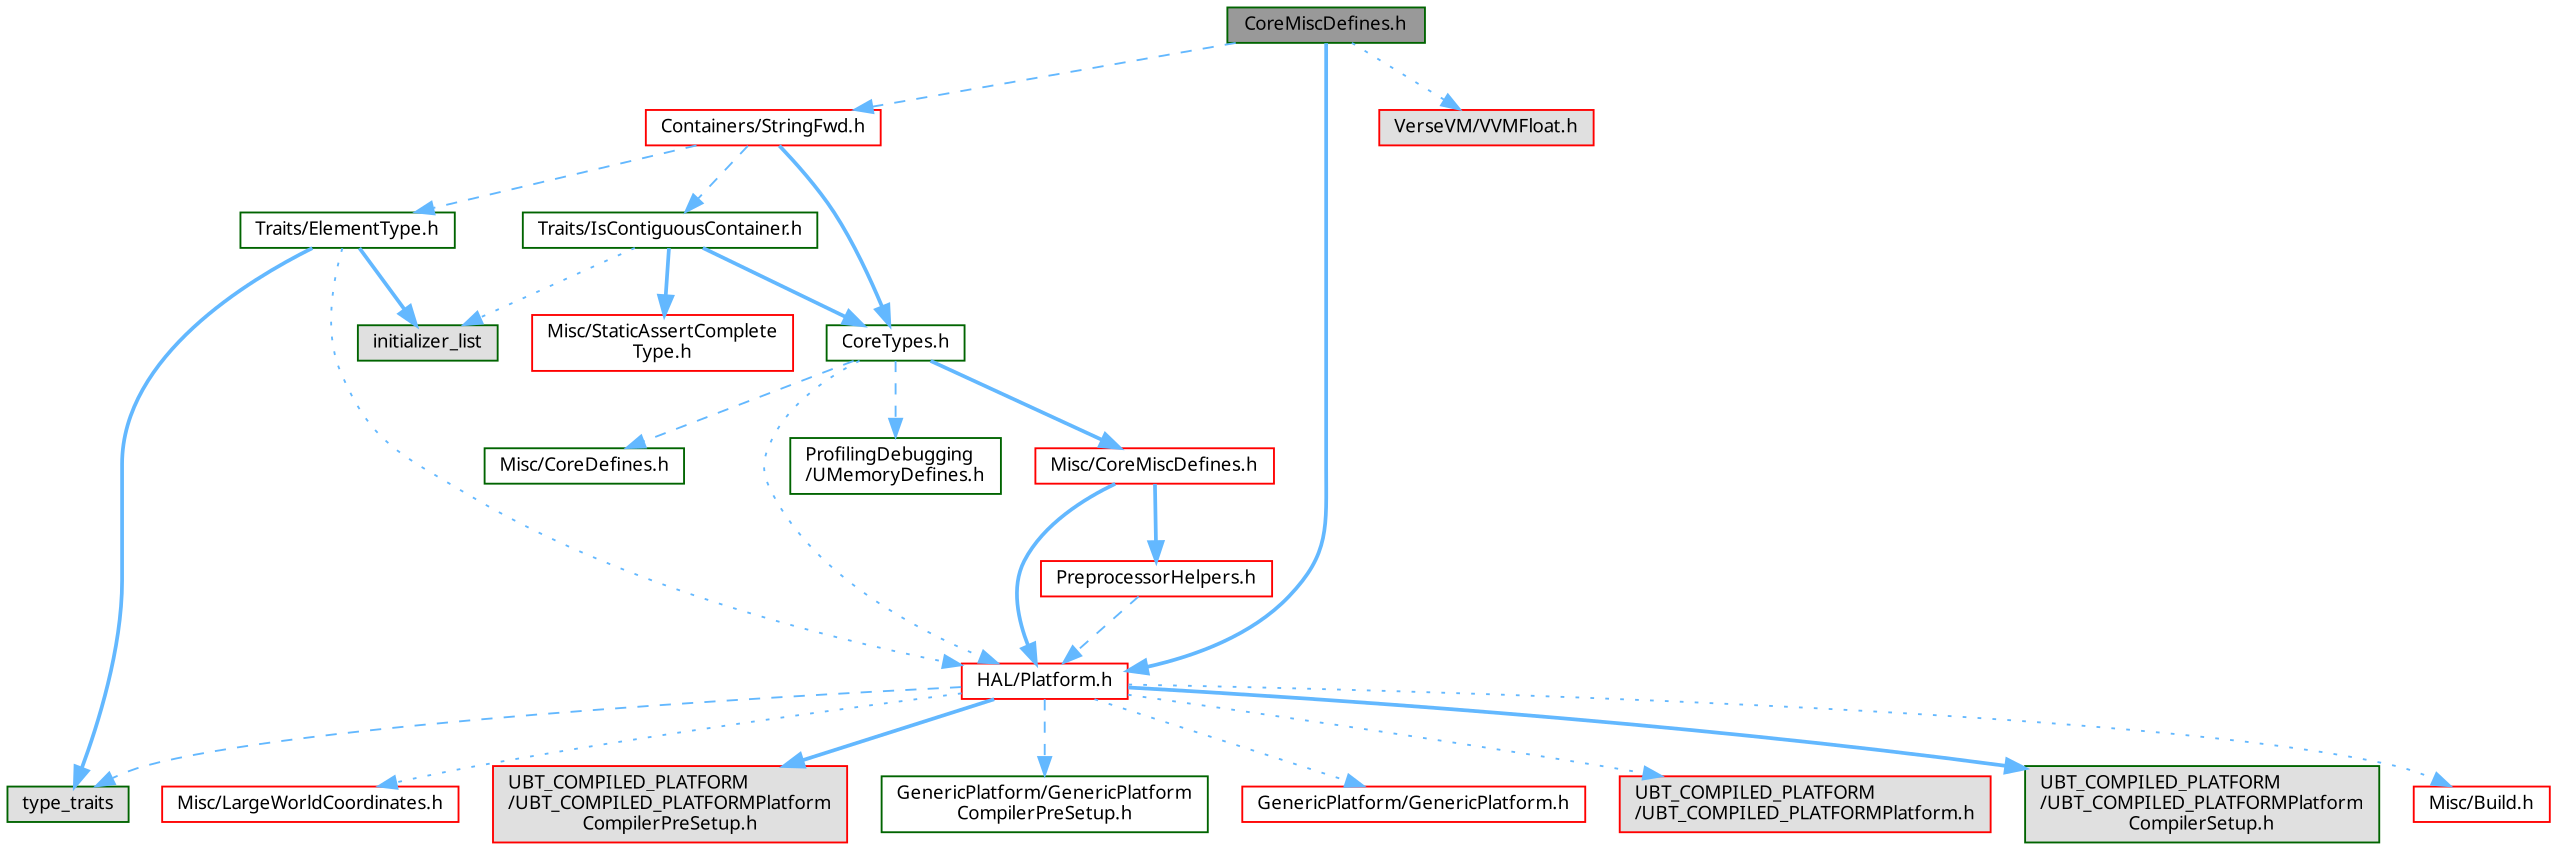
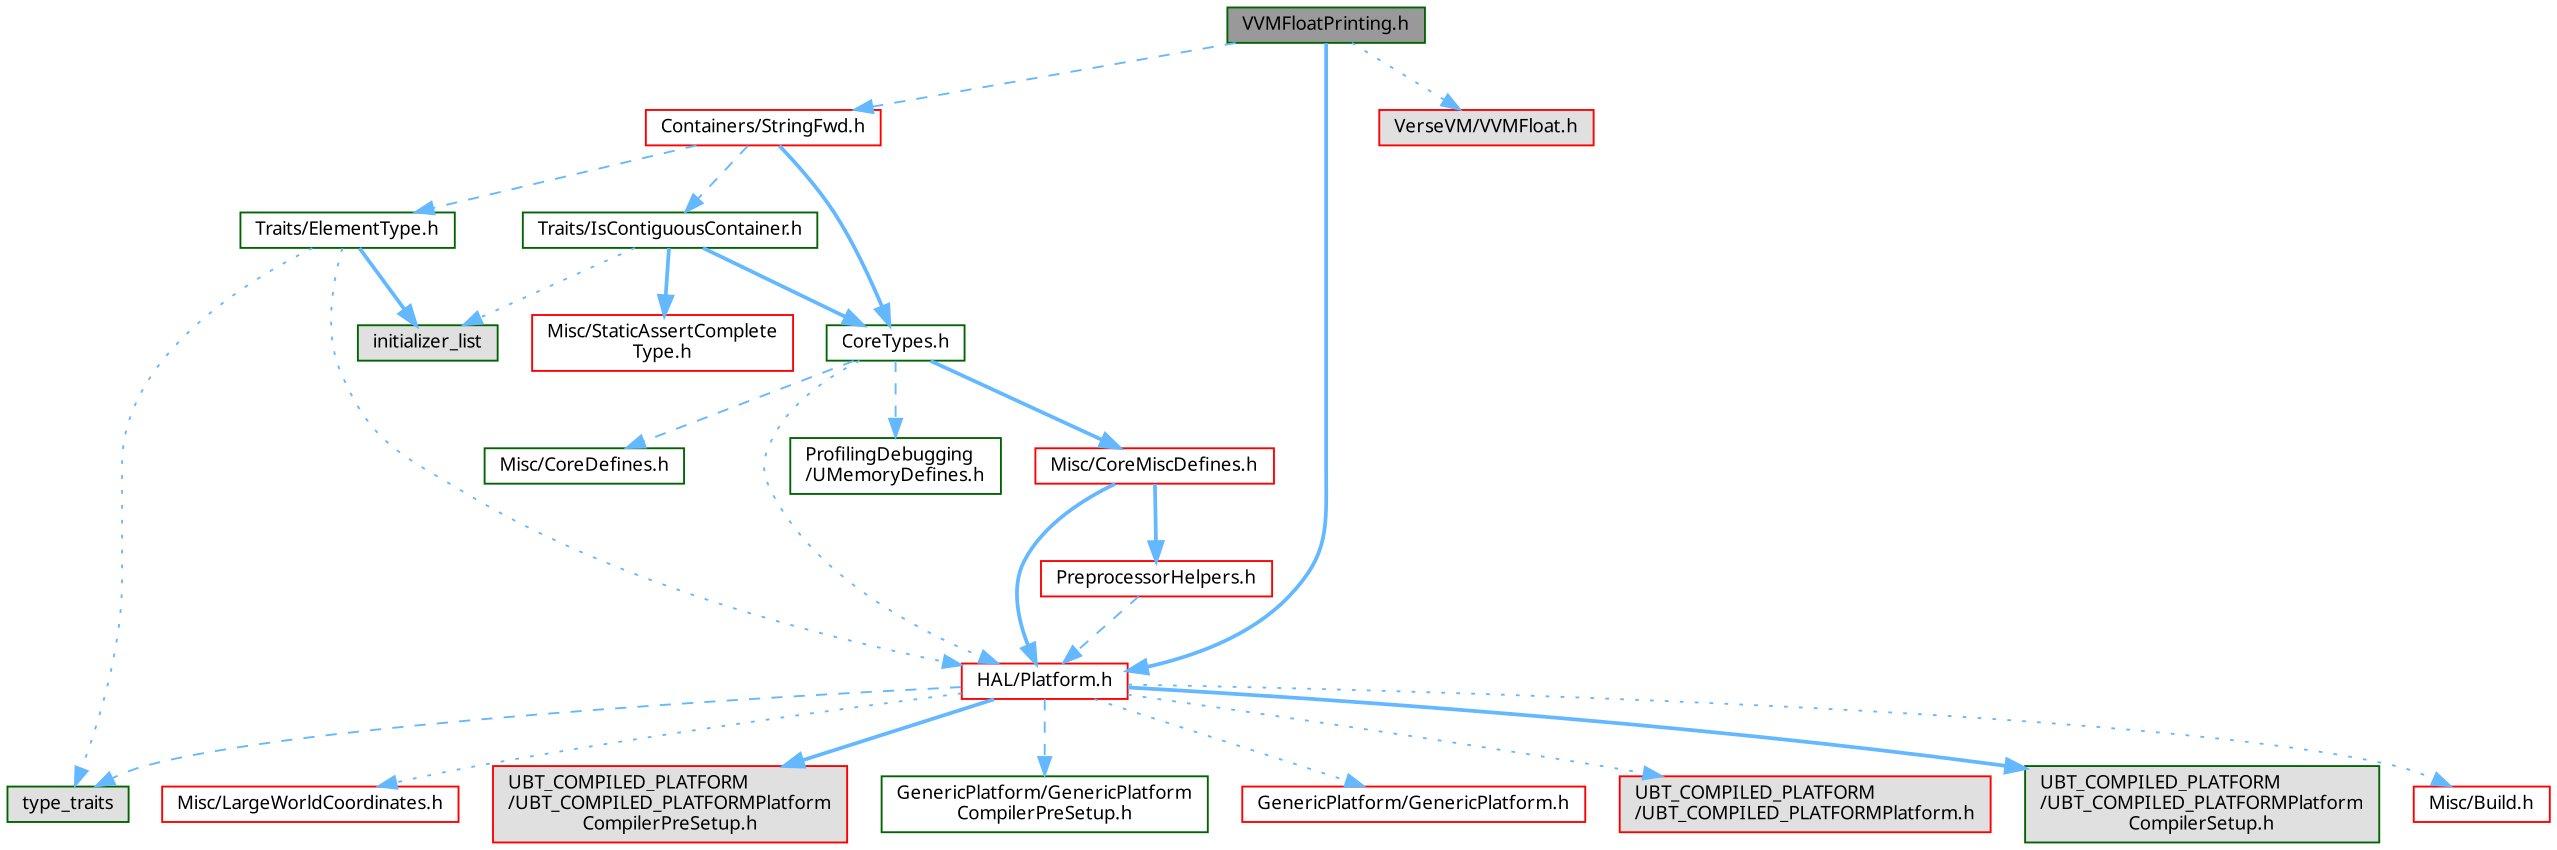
node "CoreMiscDefines.h": label "CoreMiscDefines.h" -> "VVMFloatPrinting.h"
edge "Traits/ElementType.h" -> "type_traits": style bold -> dotted
